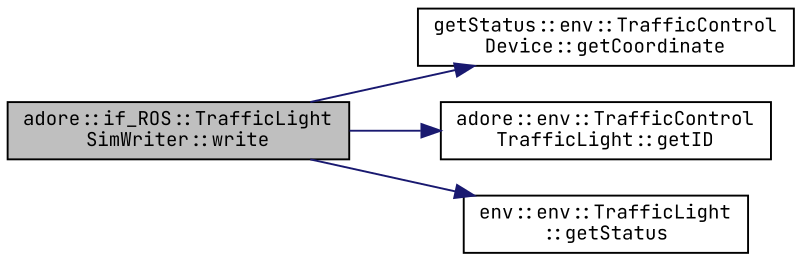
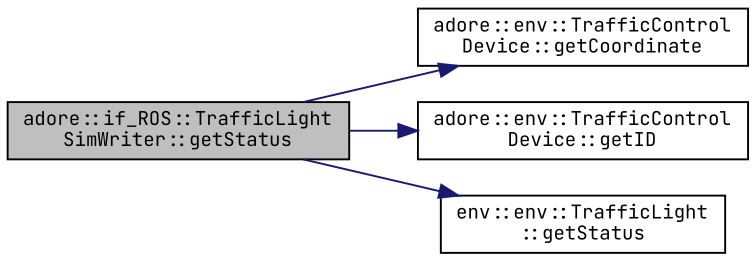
node "getStatus::env::TrafficControl Device::getCoordinate": label "getStatus::env::TrafficControl Device::getCoordinate" -> "adore::env::TrafficControl Device::getCoordinate"
node "adore::if_ROS::TrafficLight SimWriter::write": label "adore::if_ROS::TrafficLight SimWriter::write" -> "adore::if_ROS::TrafficLight SimWriter::getStatus"
node "adore::env::TrafficControl TrafficLight::getID": label "adore::env::TrafficControl TrafficLight::getID" -> "adore::env::TrafficControl Device::getID"
